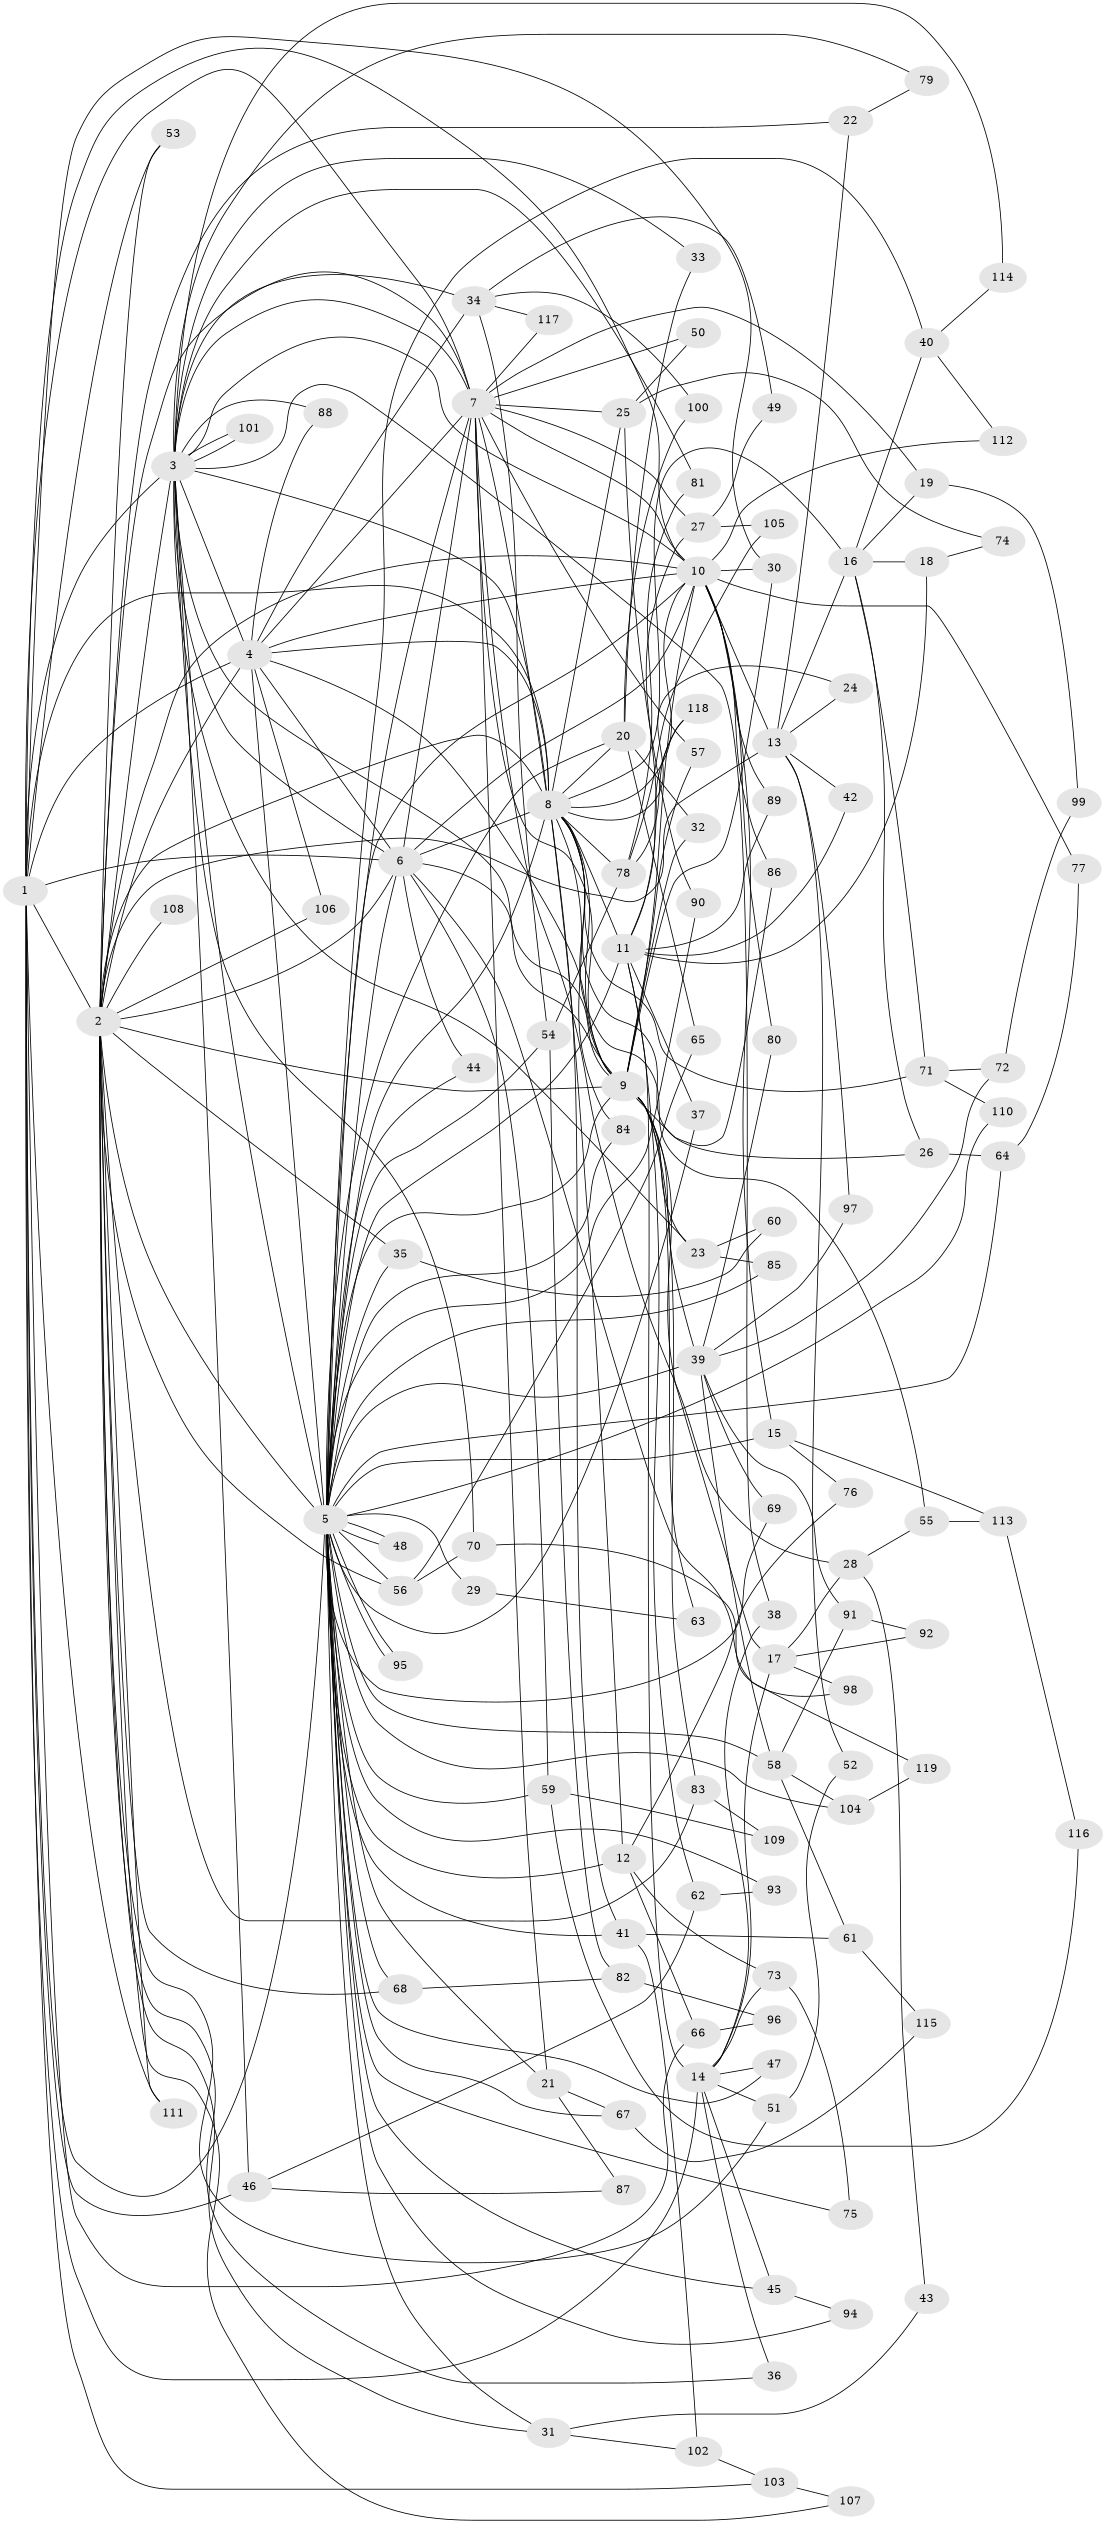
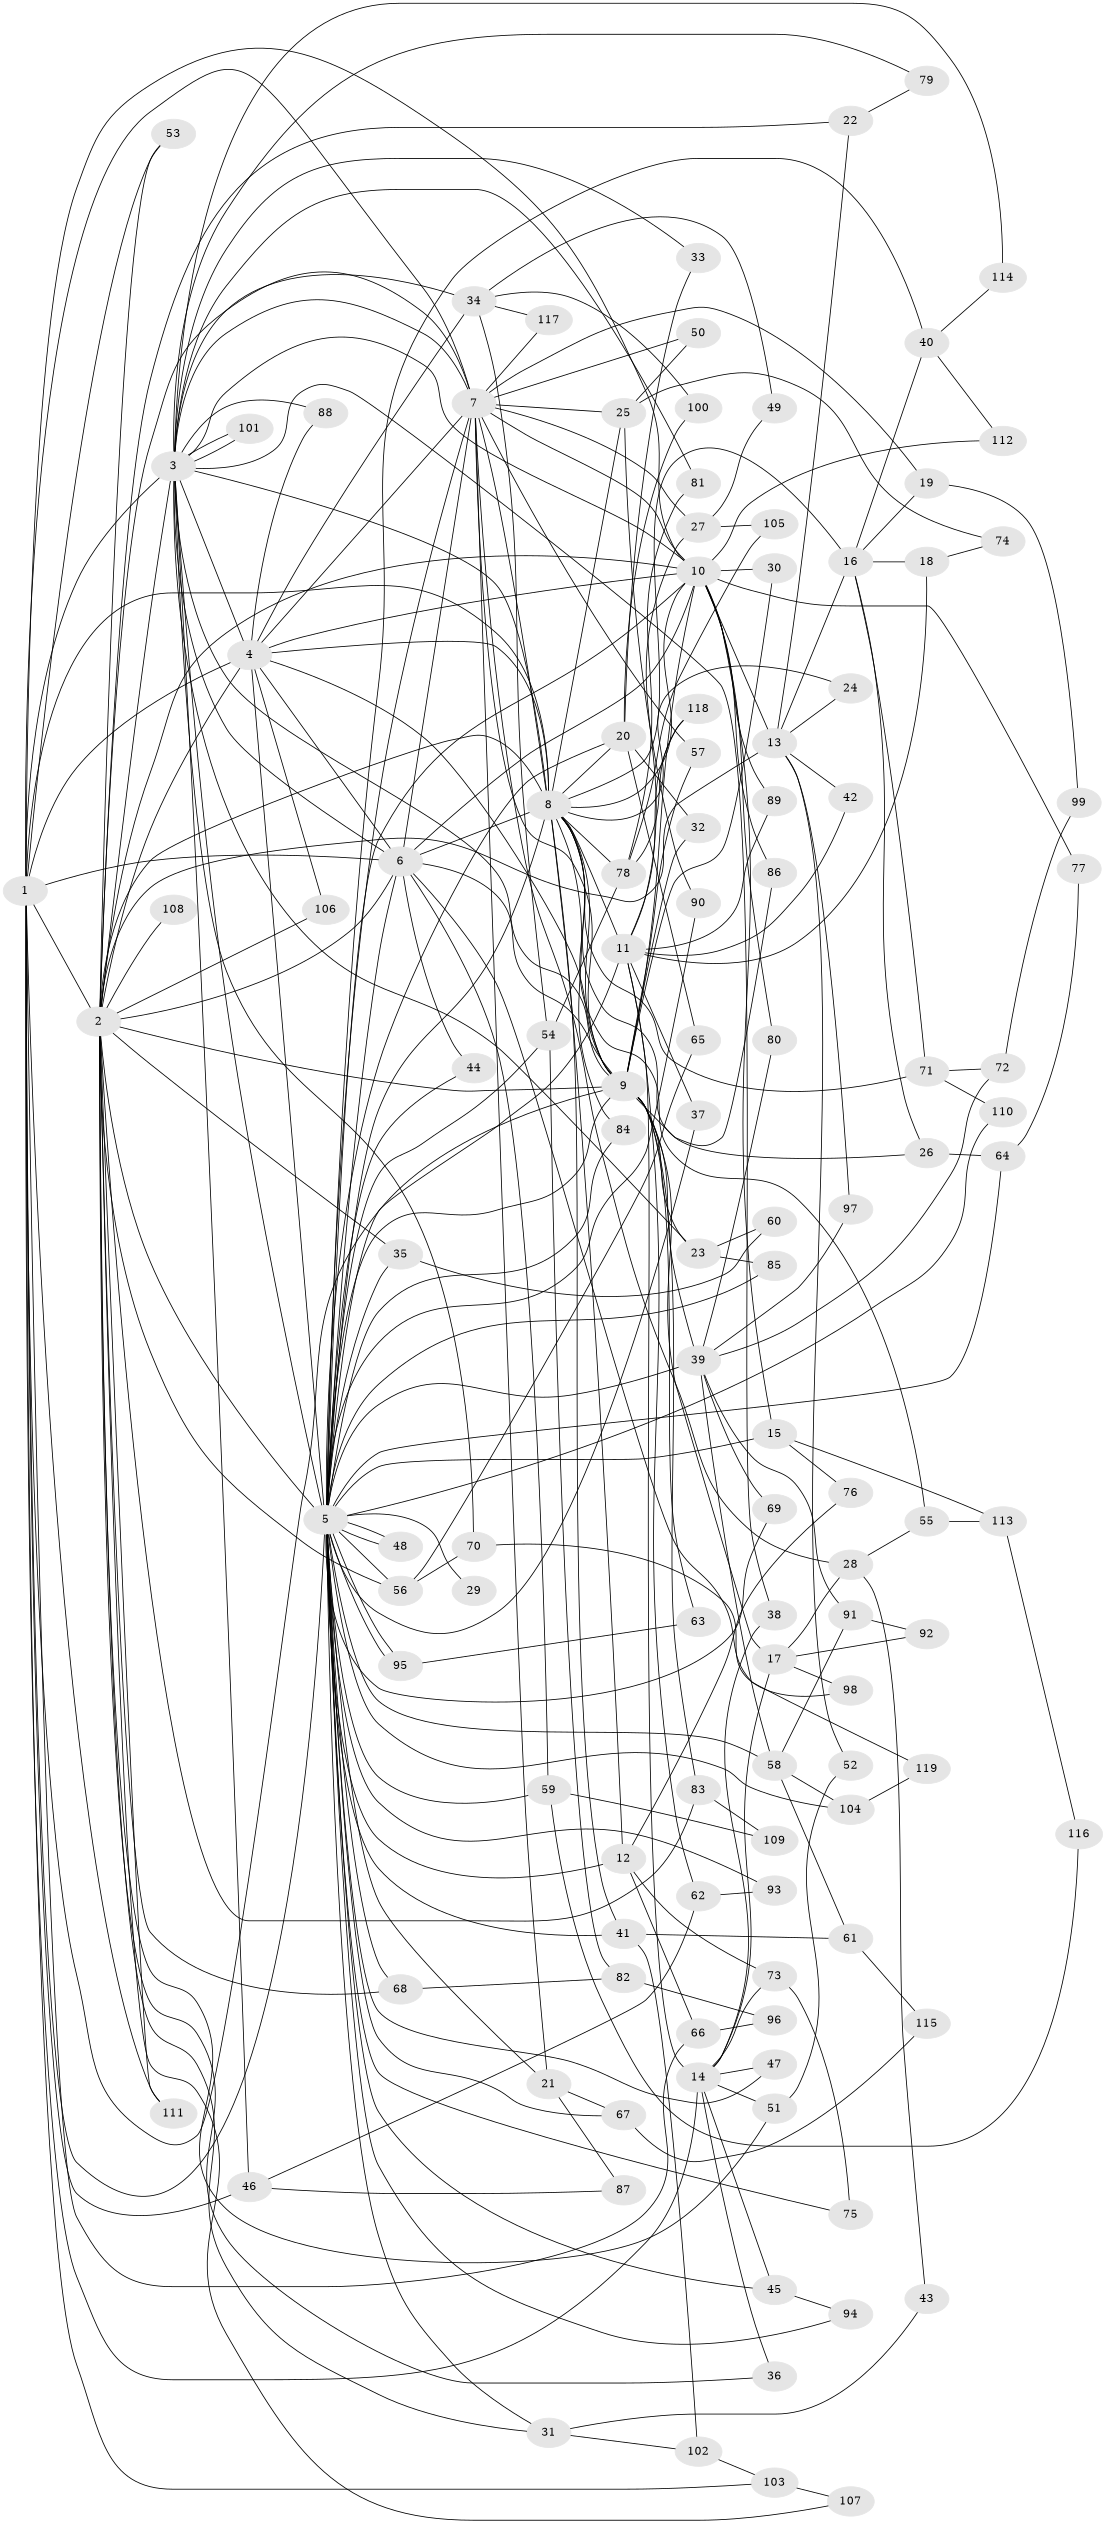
edge "30" -- "1": now "9" -- "1"
edge "29" -- "63": now "95" -- "63"
